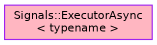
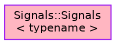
node "Signals::ExecutorAsync < typename >": label "Signals::ExecutorAsync < typename >" -> "Signals::Signals < typename >"
